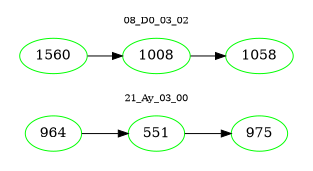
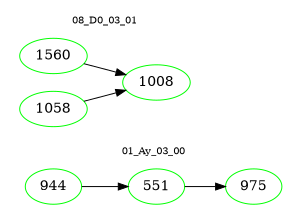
cluster "08_D0_03_02": label "08_D0_03_02" -> "08_D0_03_01"
edge "1008" -> "1058": reversed
cluster "21_Ay_03_00": label "21_Ay_03_00" -> "01_Ay_03_00"
node "964": label "964" -> "944"
